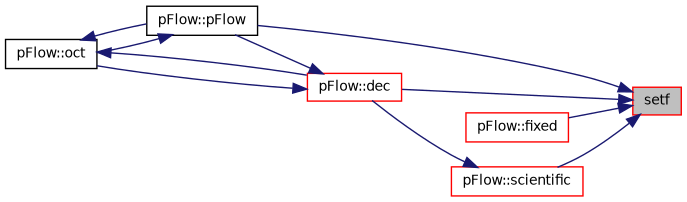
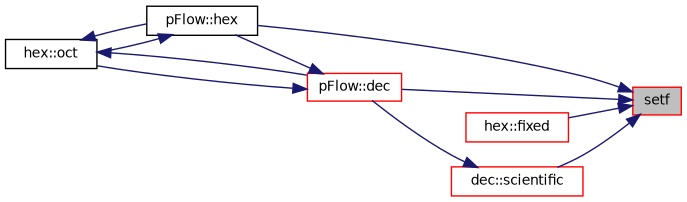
node "pFlow::pFlow": label "pFlow::pFlow" -> "pFlow::hex"
node "pFlow::oct": label "pFlow::oct" -> "hex::oct"
node "pFlow::fixed": label "pFlow::fixed" -> "hex::fixed"
node "pFlow::scientific": label "pFlow::scientific" -> "dec::scientific"
